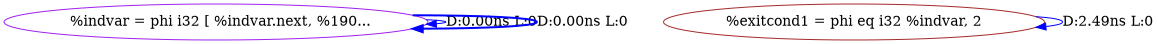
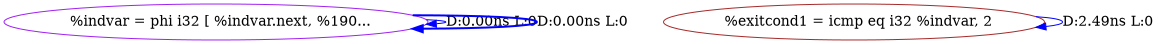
node "%exitcond1 = phi eq i32 %indvar, 2": label "%exitcond1 = phi eq i32 %indvar, 2" -> "%exitcond1 = icmp eq i32 %indvar, 2"
